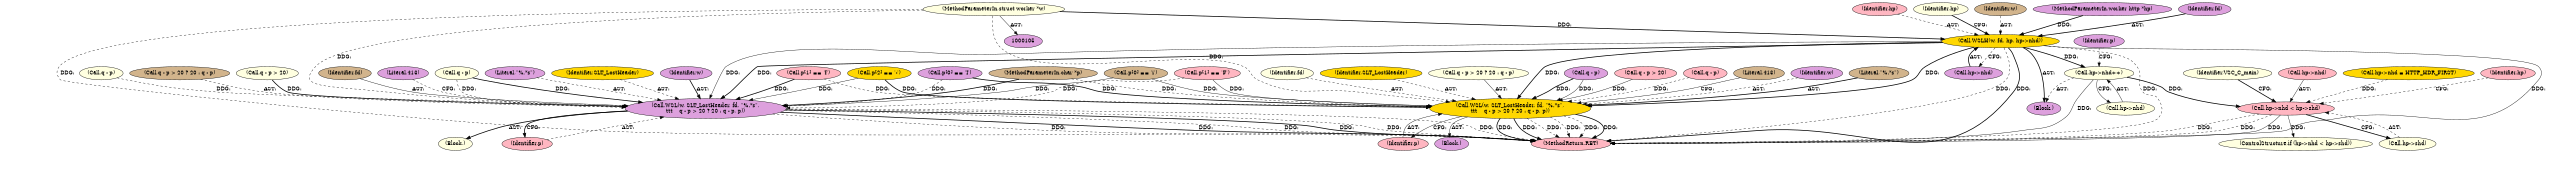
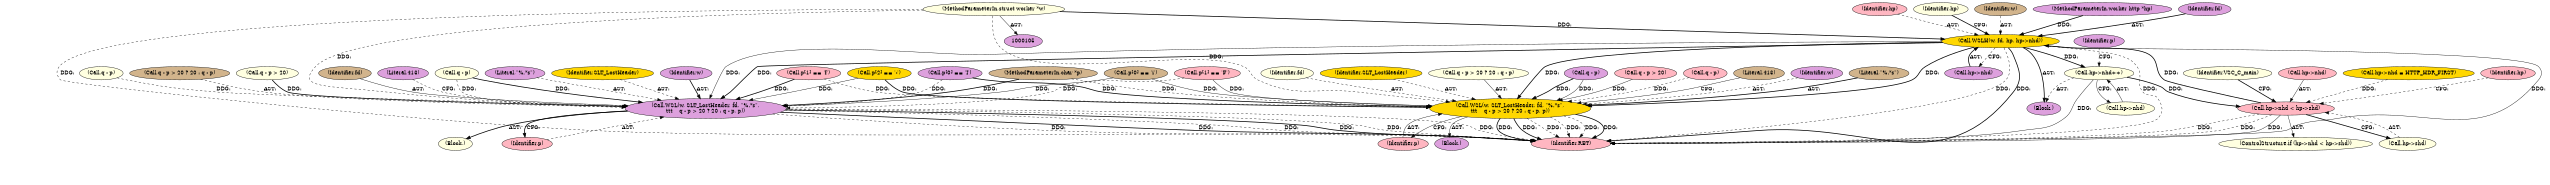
edge "(Call,hp->nhd < hp->shd)" -> "(Call,WSLH(w, fd, hp, hp->nhd))": added, label "DDG:"
edge "(Call,hp->nhd < hp->shd)" -> "(ControlStructure,if (hp->nhd < hp->shd))": label "DDG: " -> "AST: "
node "(MethodReturn,RET)": label "(MethodReturn,RET)" -> "(Identifier,RET)"
